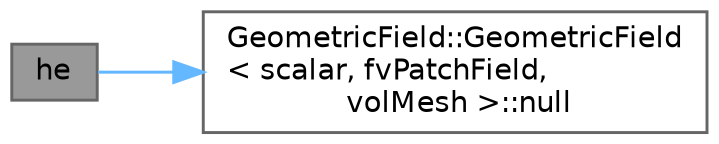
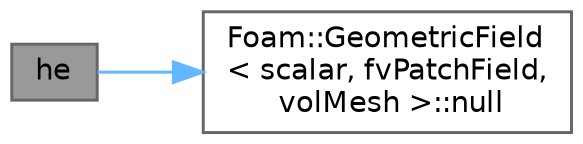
node "GeometricField::GeometricField < scalar, fvPatchField, volMesh >::null": label "GeometricField::GeometricField < scalar, fvPatchField, volMesh >::null" -> "Foam::GeometricField < scalar, fvPatchField, volMesh >::null"
